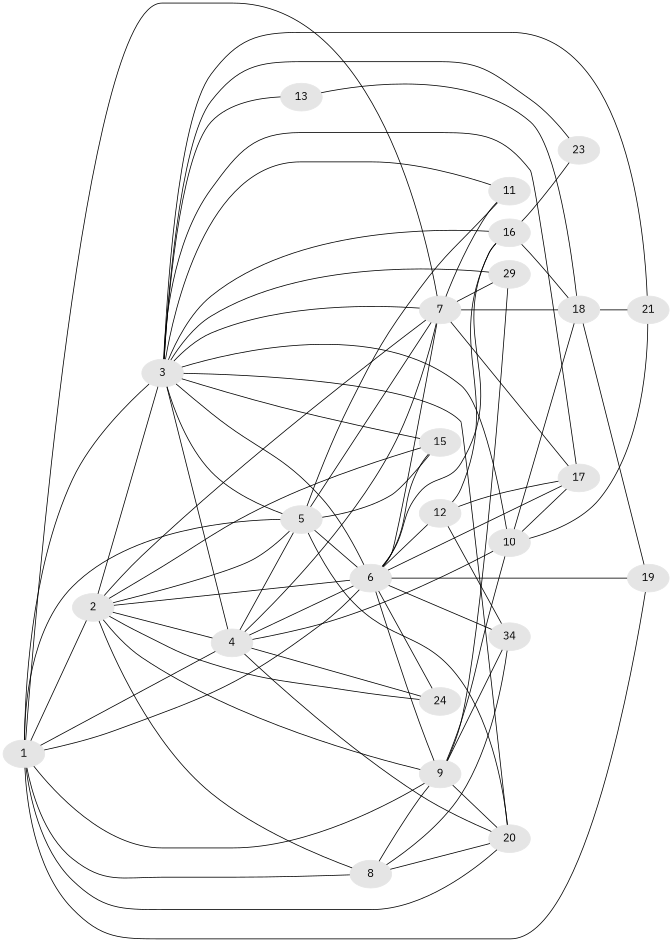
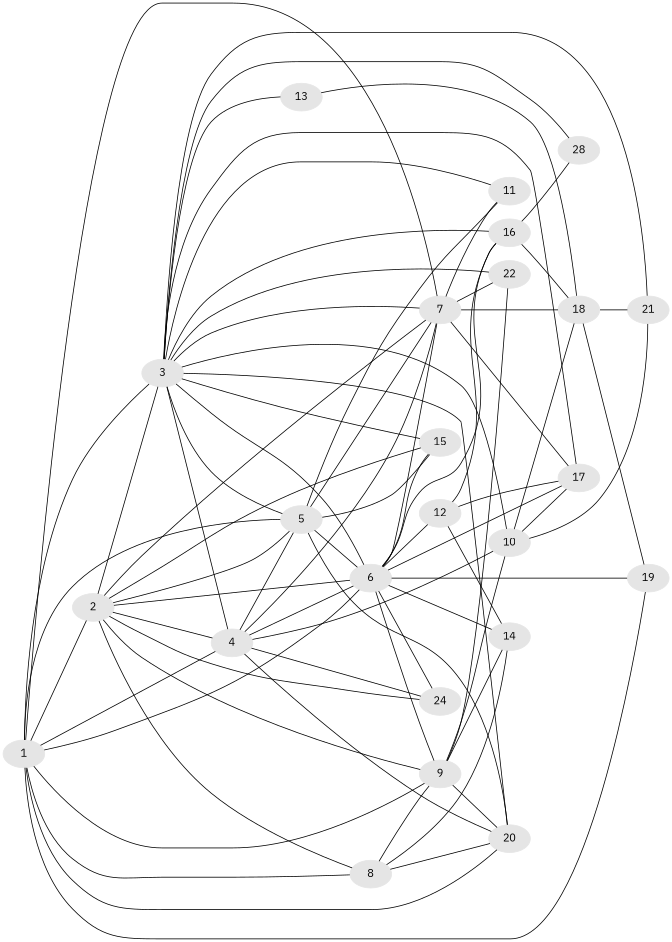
node "23": label "23" -> "28"
node "29": label "29" -> "22"
node "34": label "34" -> "14"
